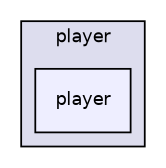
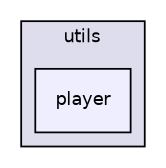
cluster "player": label "player" -> "utils"
